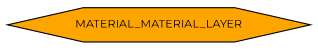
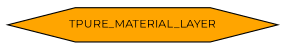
node "MATERIAL_MATERIAL_LAYER": label "MATERIAL_MATERIAL_LAYER" -> "TPURE_MATERIAL_LAYER"
